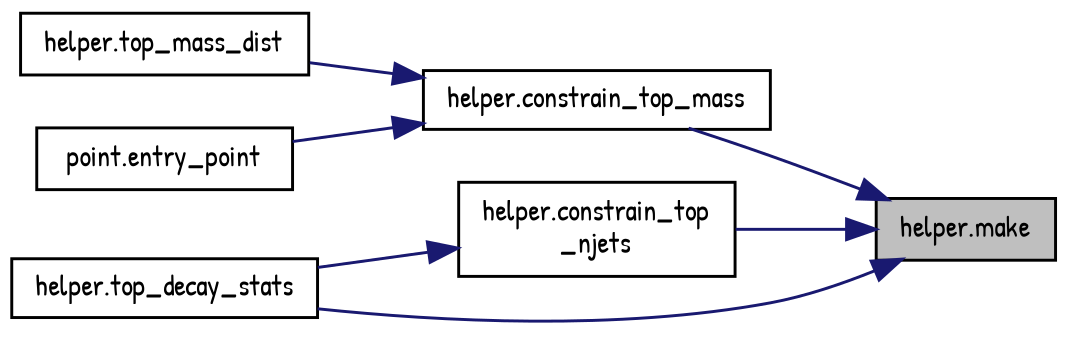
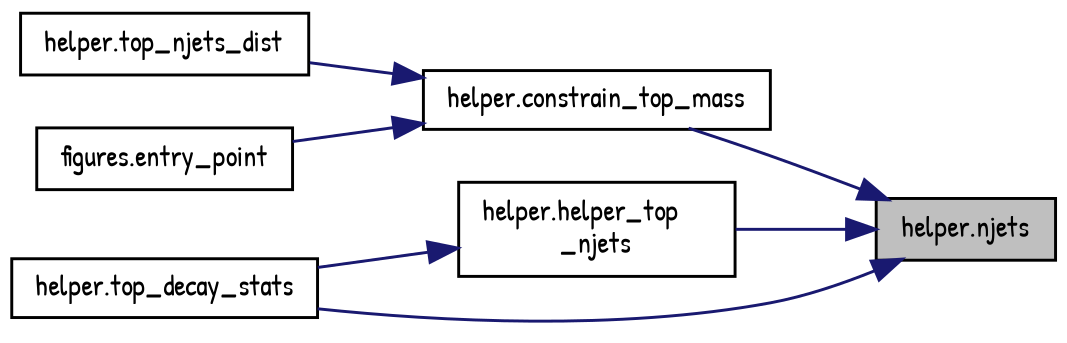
node "helper.top_mass_dist": label "helper.top_mass_dist" -> "helper.top_njets_dist"
node "point.entry_point": label "point.entry_point" -> "figures.entry_point"
node "helper.constrain_top _njets": label "helper.constrain_top _njets" -> "helper.helper_top _njets"
node "helper.make": label "helper.make" -> "helper.njets"
